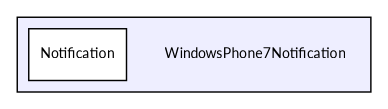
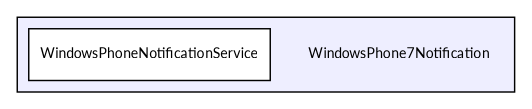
node "Notification": label "Notification" -> "WindowsPhoneNotificationService"
